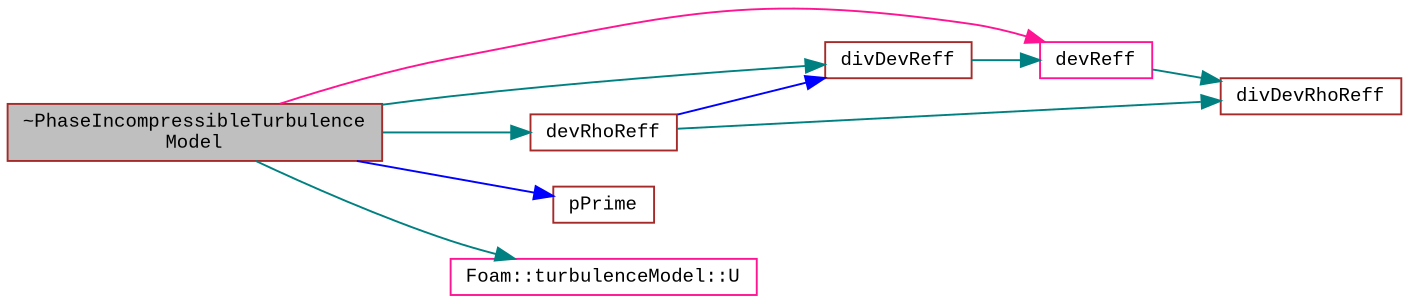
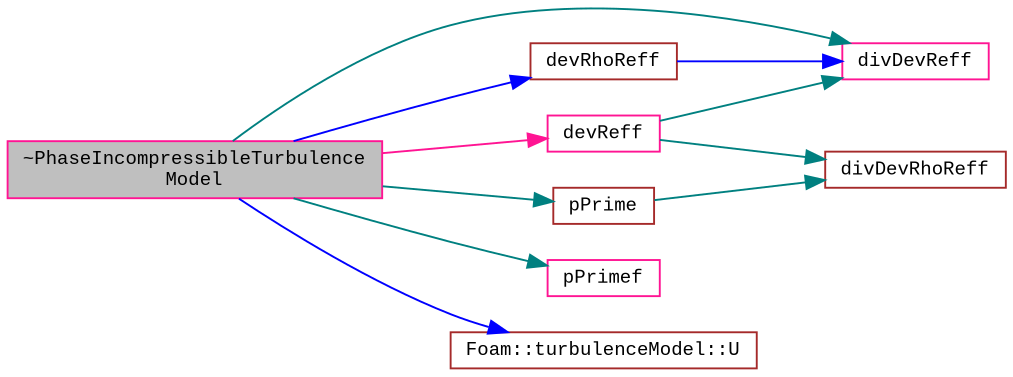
node "divDevReff": color brown -> deeppink
edge "divDevReff" -> "devReff": reversed
edge "devRhoReff" -> "divDevRhoReff": now "pPrime" -> "divDevRhoReff"
node "~PhaseIncompressibleTurbulence Model": color brown -> deeppink
edge "~PhaseIncompressibleTurbulence Model" -> "devRhoReff": color teal -> blue
edge "~PhaseIncompressibleTurbulence Model" -> "pPrime": color blue -> teal
edge "~PhaseIncompressibleTurbulence Model" -> "Foam::turbulenceModel::U": color teal -> blue
node "Foam::turbulenceModel::U": color deeppink -> brown
node "pPrimef": added
